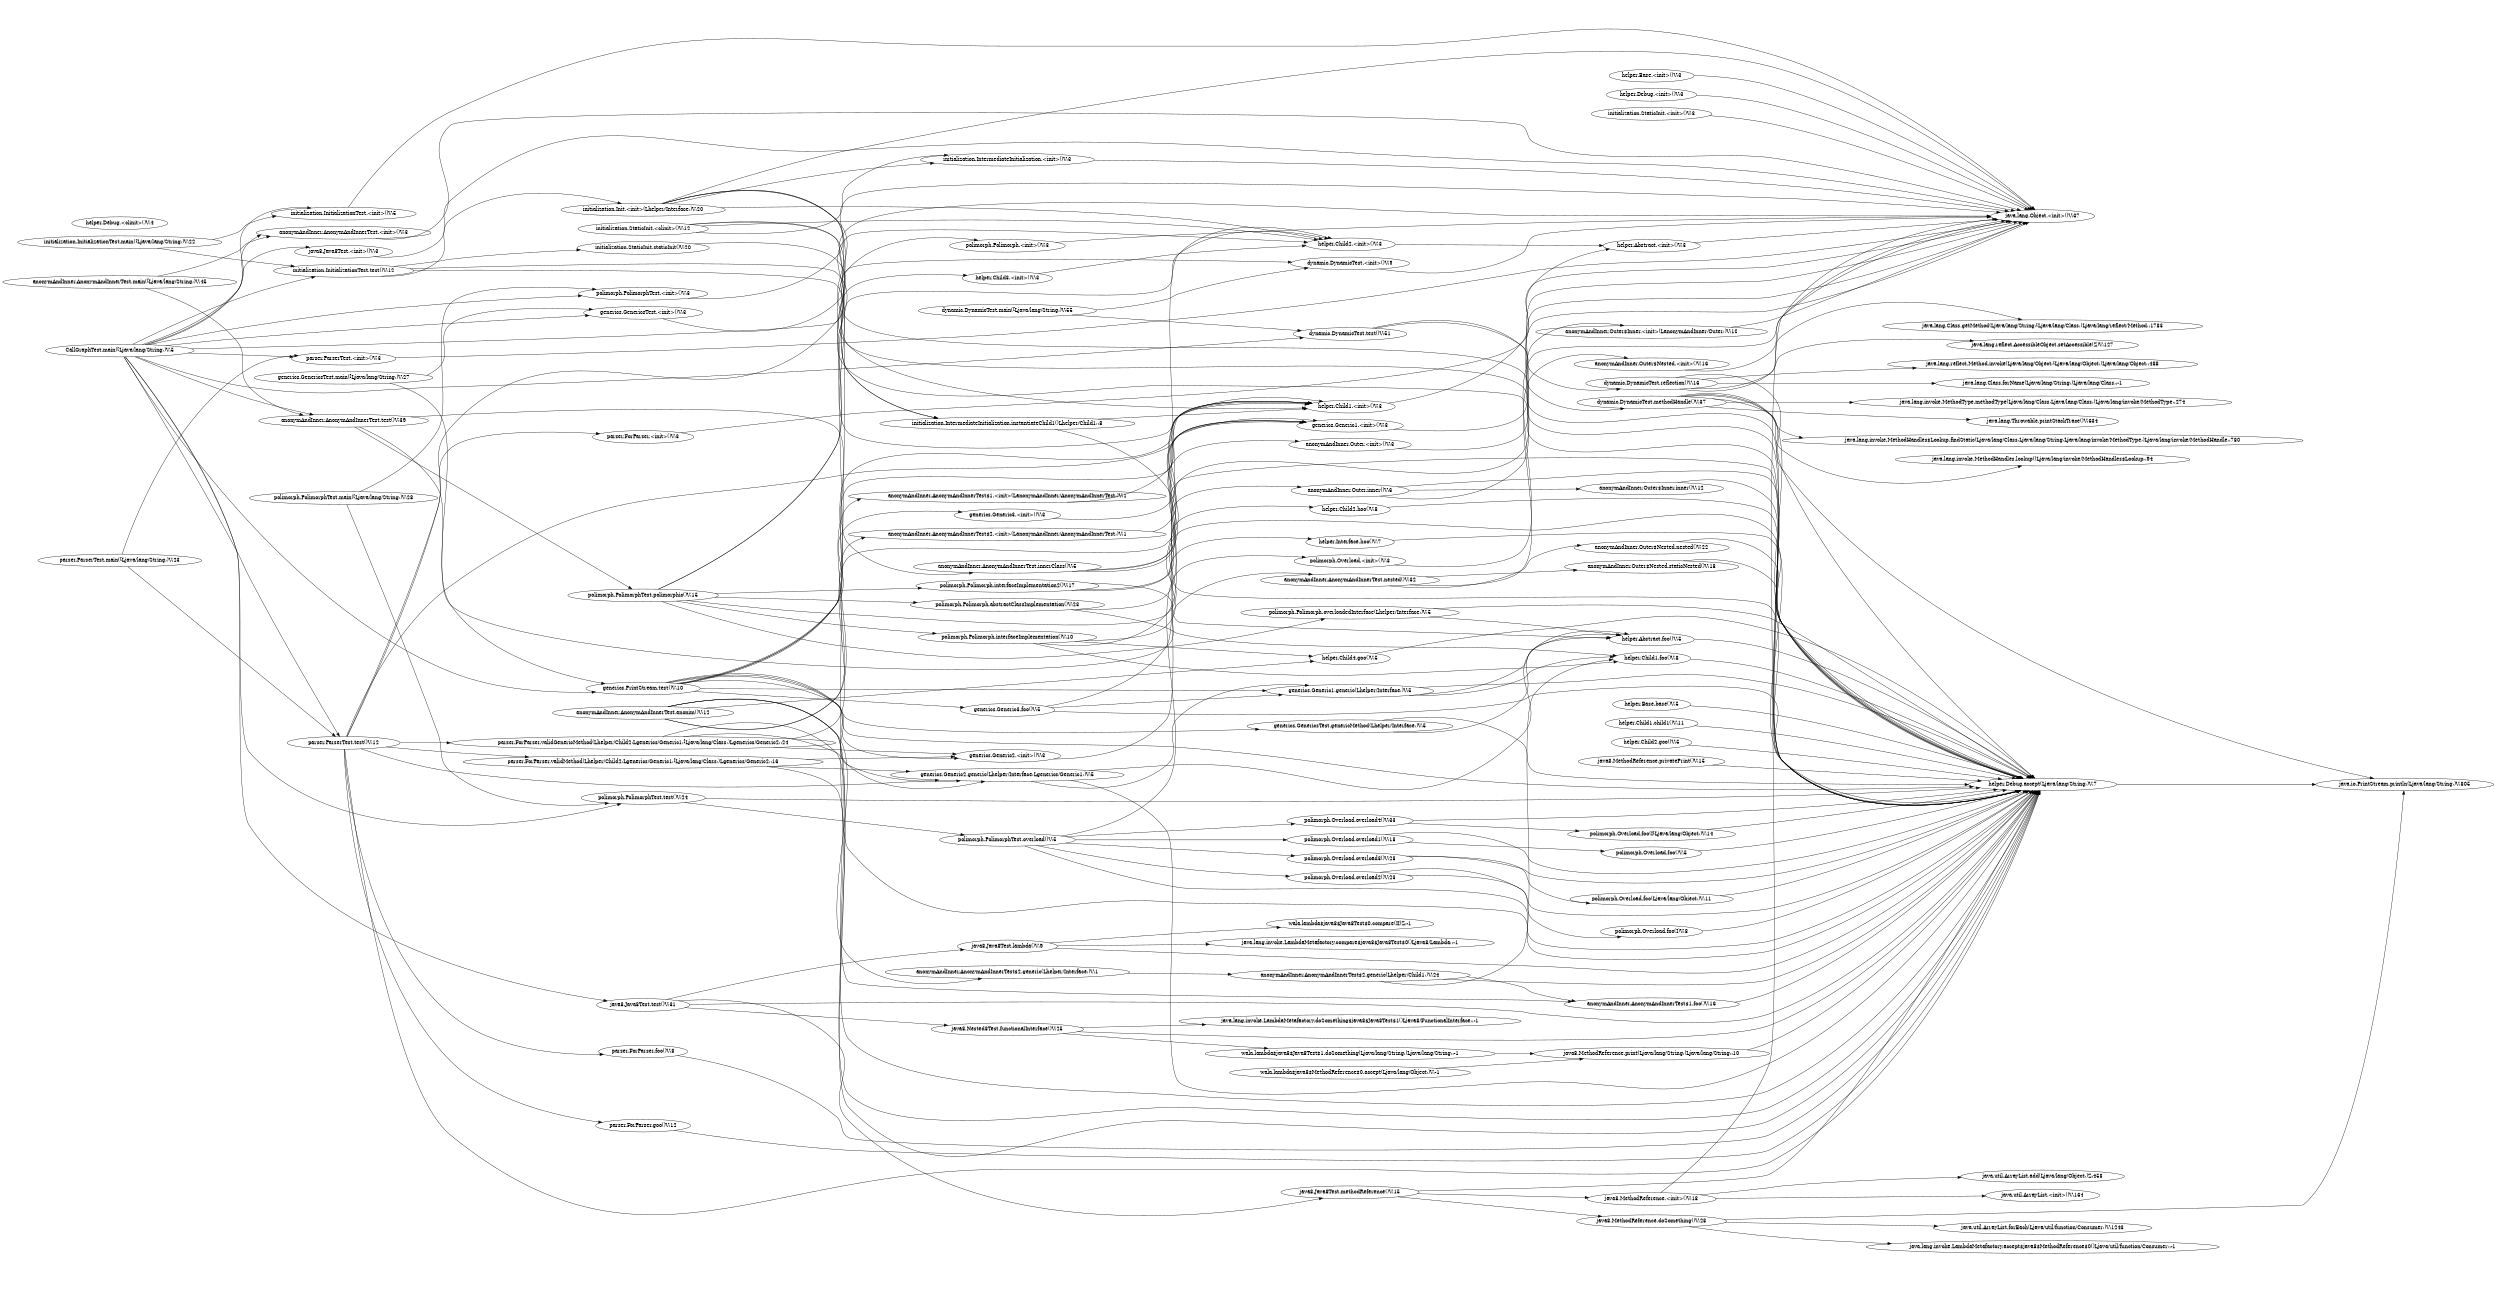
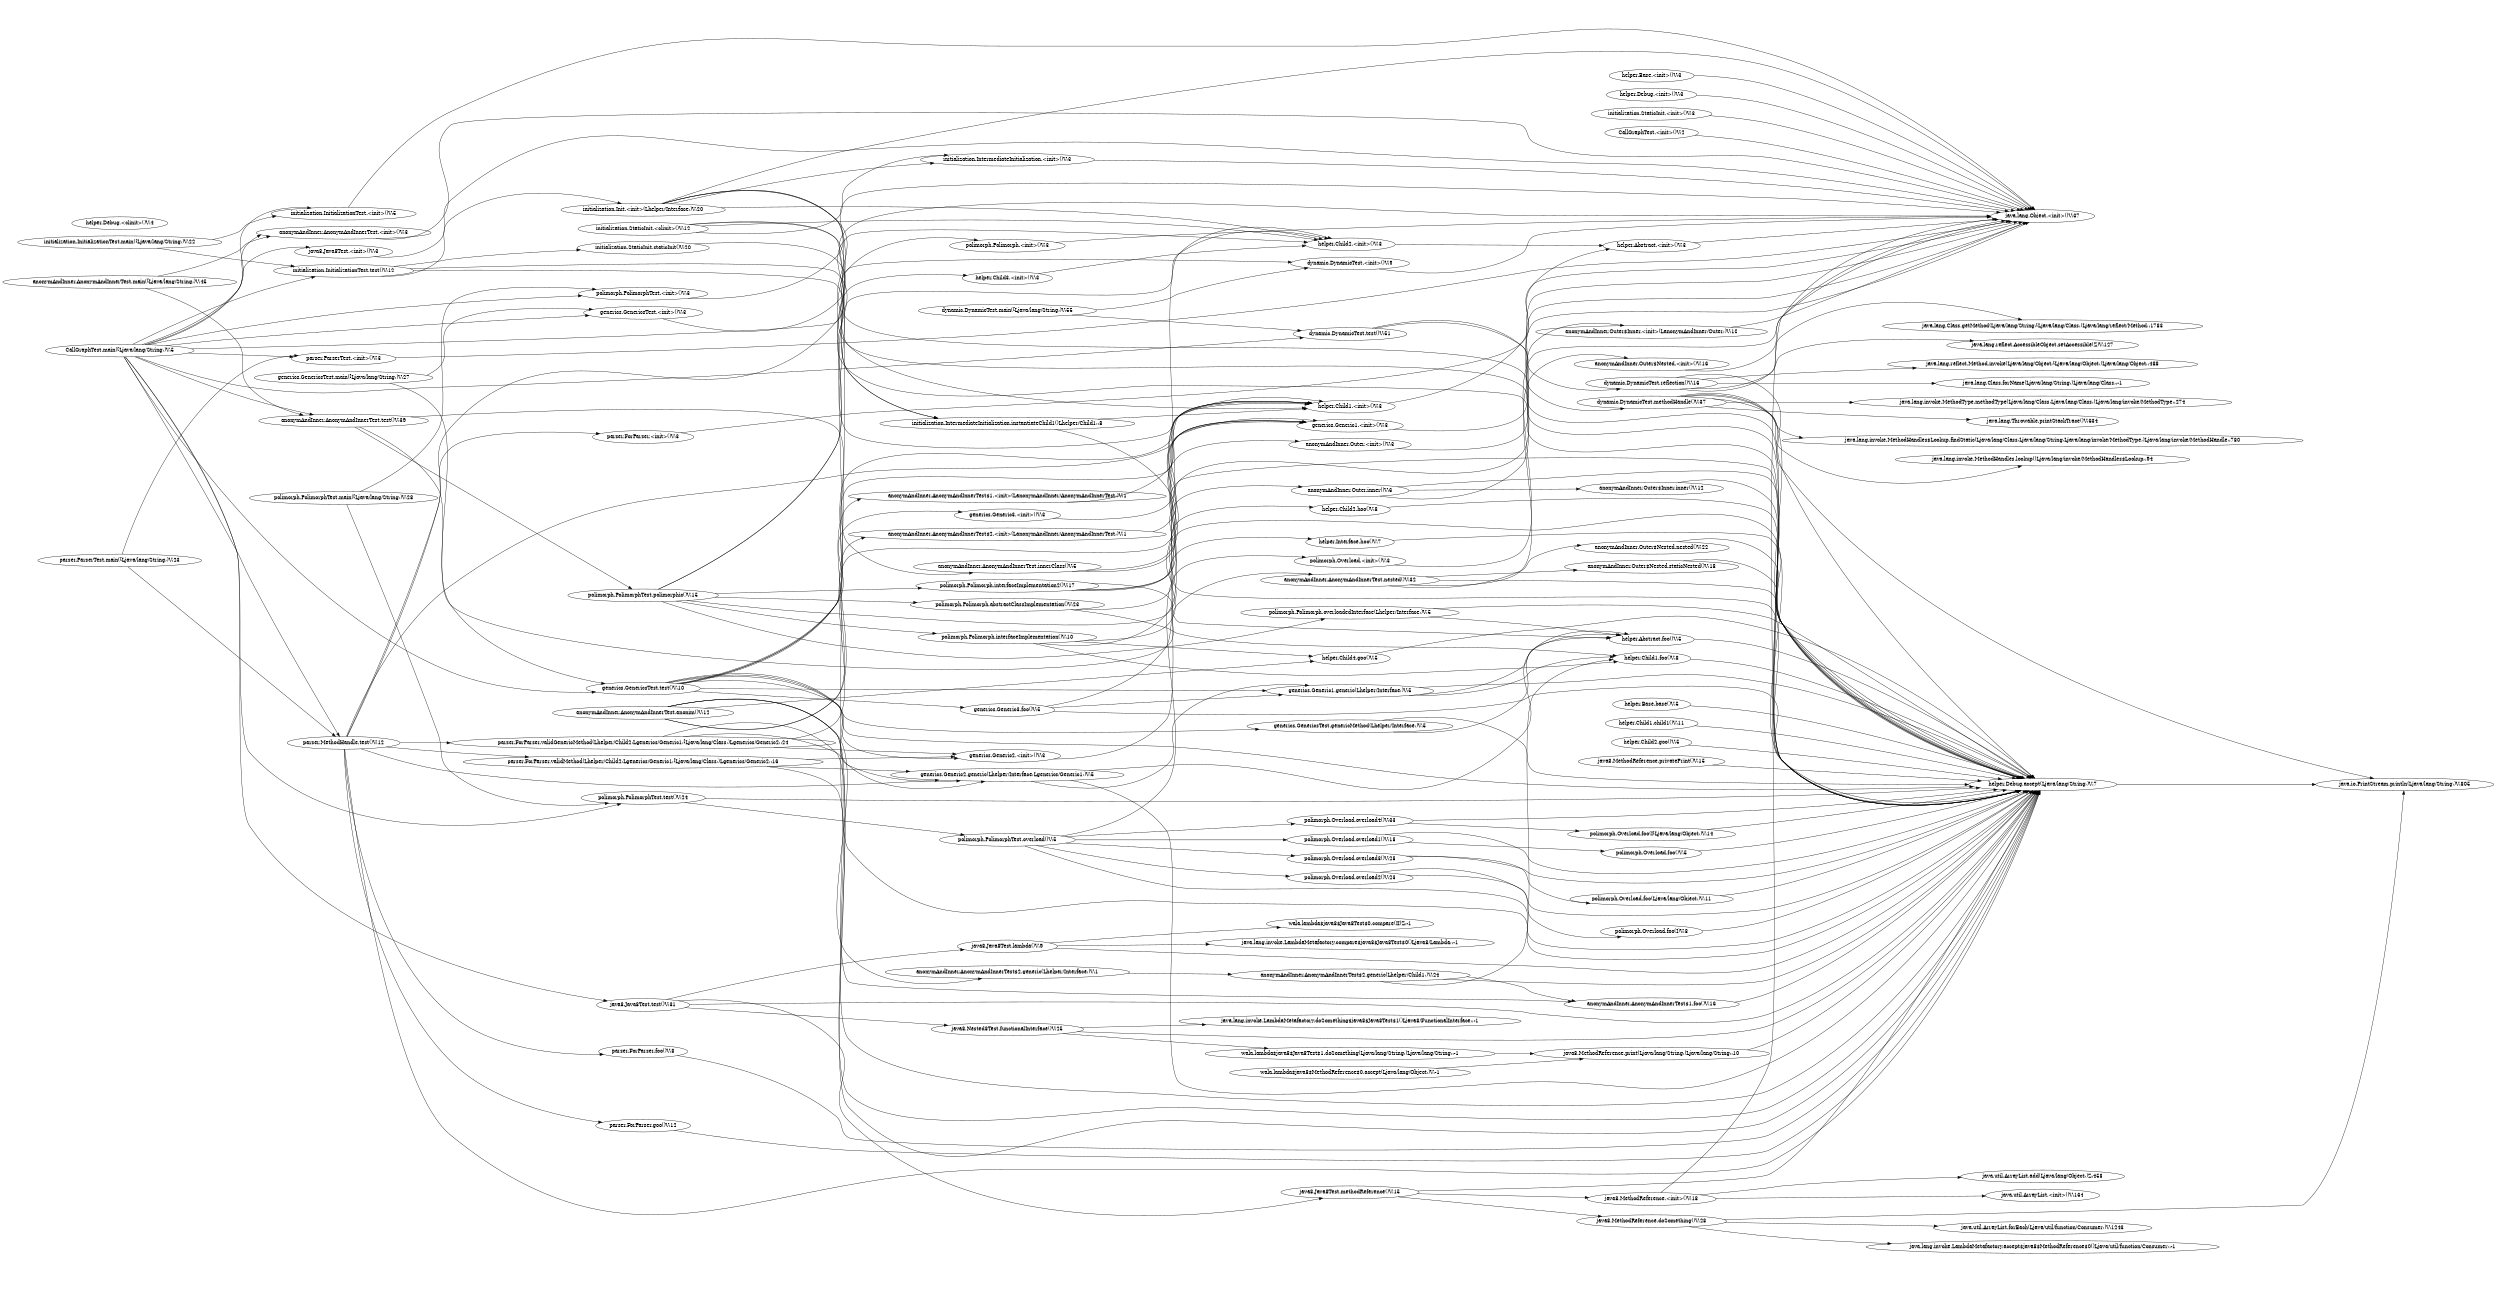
node "CallGraphTest.<init>()V:2": added
edge "anonymAndInner.AnonymAndInnerTest.innerClass()V:5" -> "anonymAndInner.Outer.inner()V:6": now "polimorph.Polimorph.interfaceImplementation2()V:17" -> "anonymAndInner.Outer.inner()V:6"
edge "anonymAndInner.AnonymAndInnerTest.nested()V:32" -> "helper.Debug.accept(Ljava/lang/String;)V:7": added
node "generics.PrintStream.test()V:10": label "generics.PrintStream.test()V:10" -> "generics.GenericsTest.test()V:10"
node "parser.ParserTest.test()V:12": label "parser.ParserTest.test()V:12" -> "parser.MethodHandle.test()V:12"
